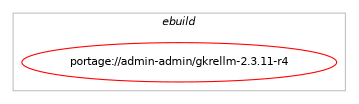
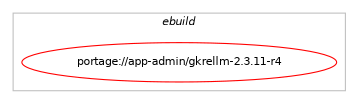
node "portage://admin-admin/gkrellm-2.3.11-r4": label "portage://admin-admin/gkrellm-2.3.11-r4" -> "portage://app-admin/gkrellm-2.3.11-r4"
